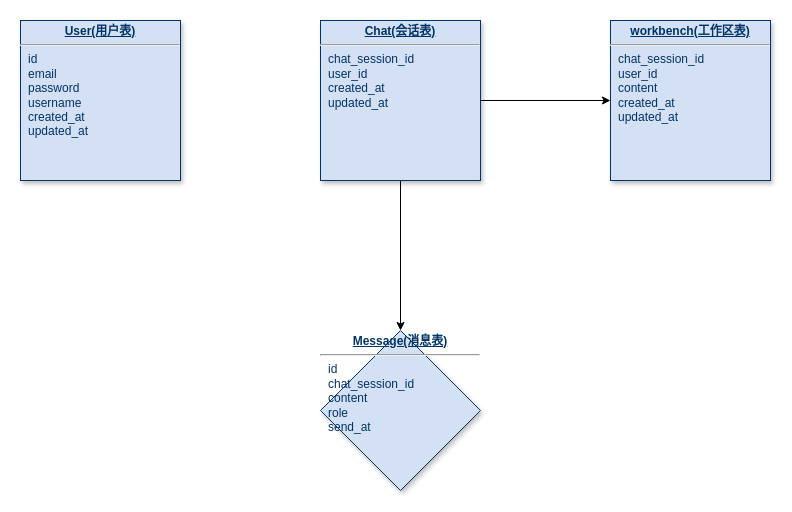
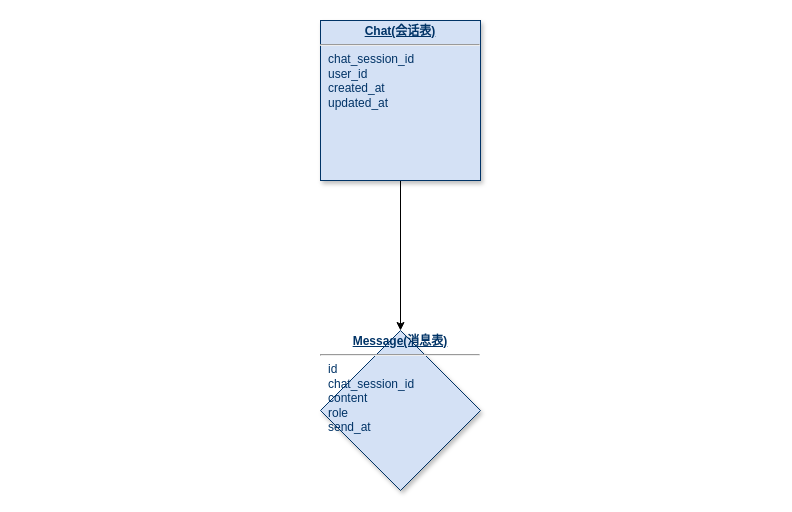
node "User(用户表) id email password username created_at updated_at": removed
edge "Chat(会话表) chat_session_id user_id created_at updated_at" -> "workbench(工作区表) chat_session_id user_id content created_at updated_at": removed
node "workbench(工作区表) chat_session_id user_id content created_at updated_at": removed
